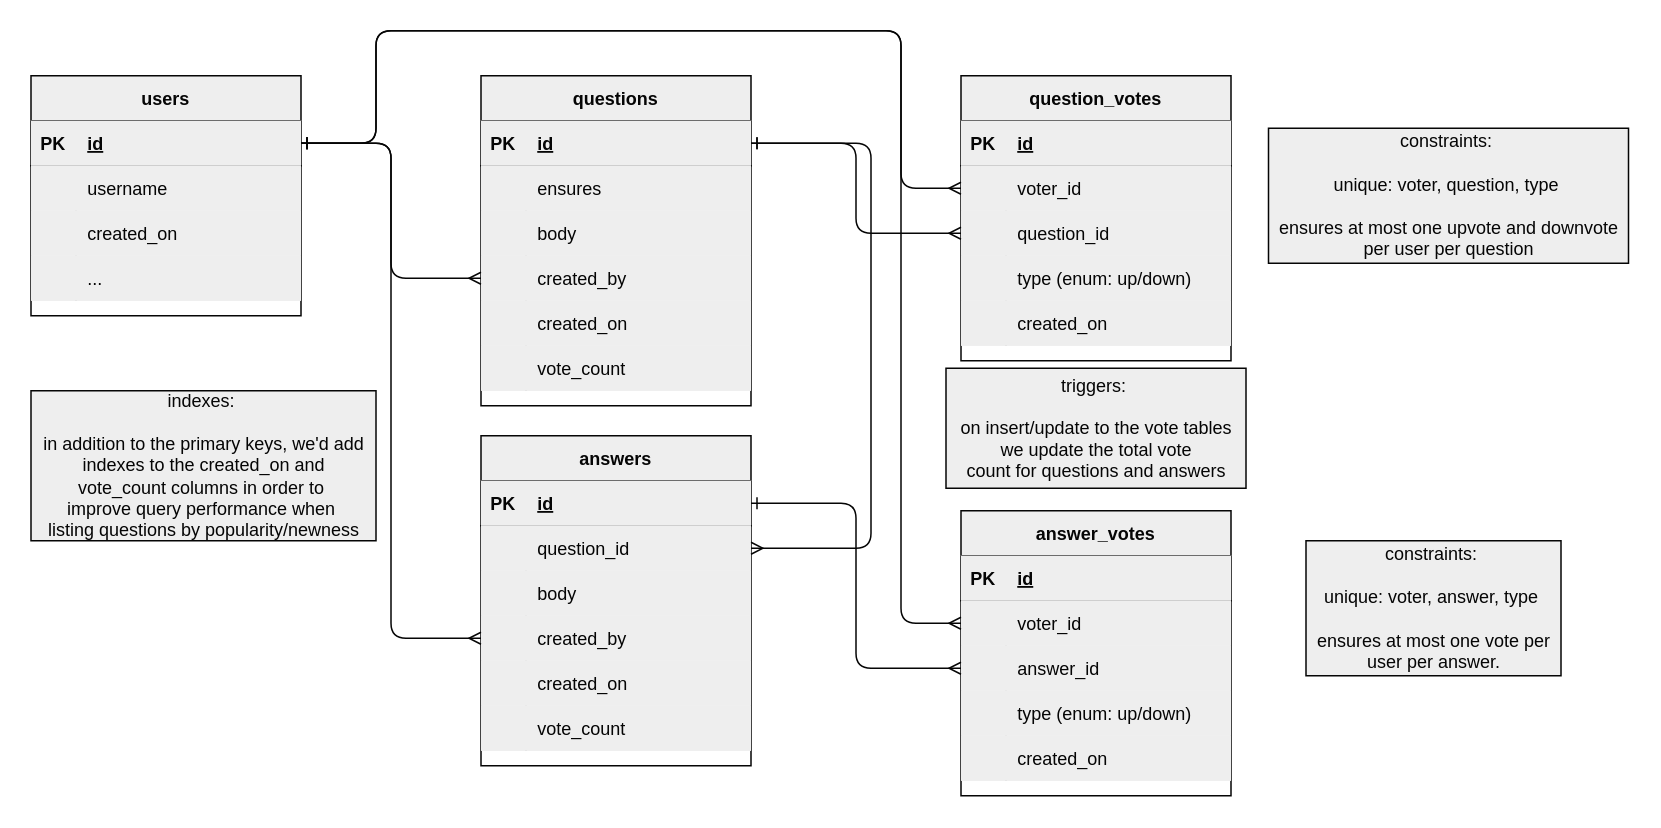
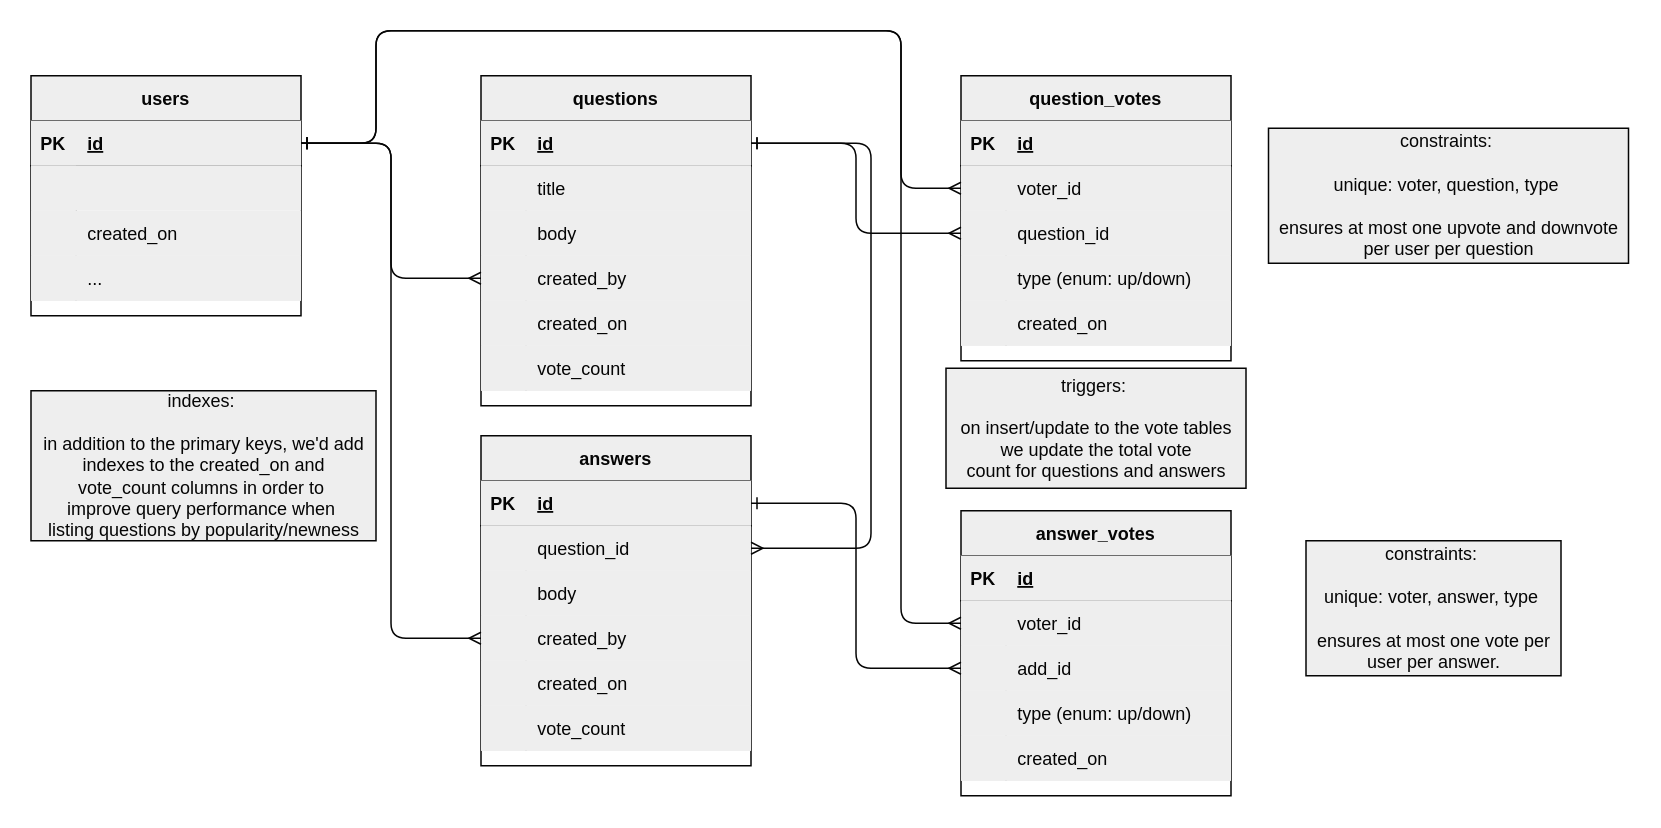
node "username": removed
node "ensures": label "ensures" -> "title"
node "answer_id": label "answer_id" -> "add_id"
